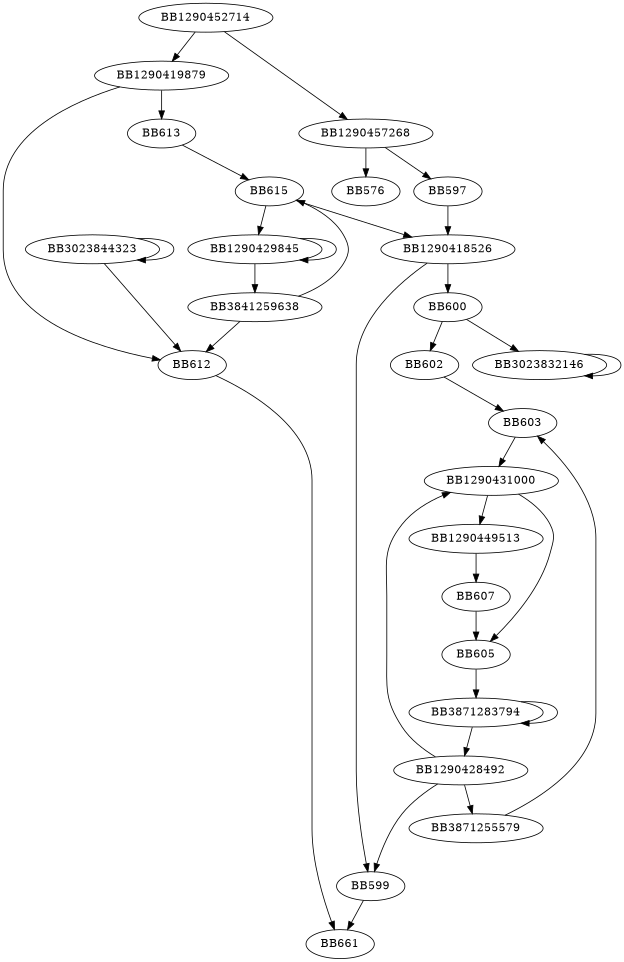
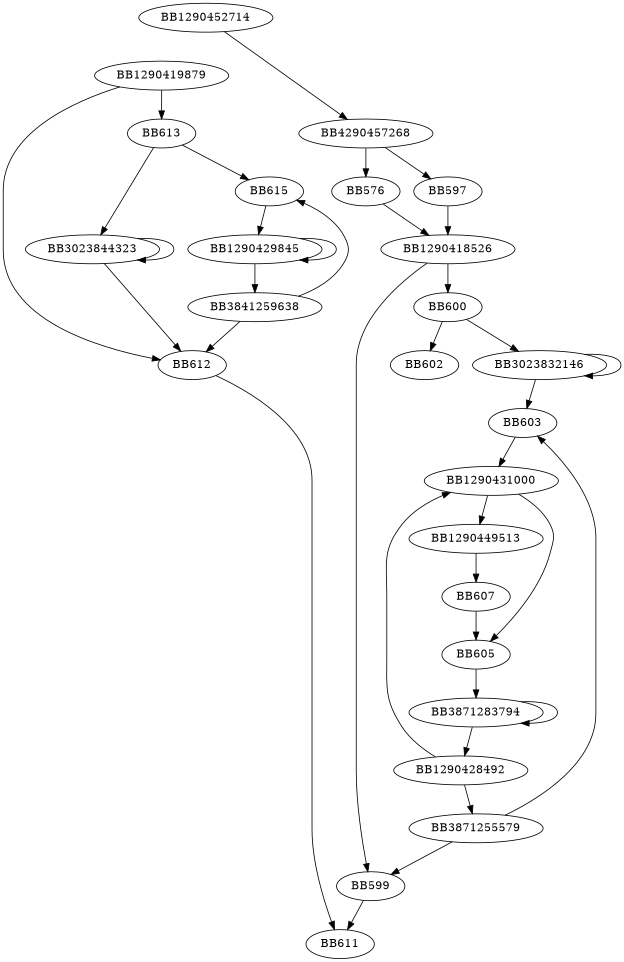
edge "BB1290452714" -> "BB1290419879": removed
node "BB1290457268": label "BB1290457268" -> "BB4290457268"
edge "BB613" -> "BB3023844323": added
edge "BB615" -> "BB1290418526": now "BB576" -> "BB1290418526"
edge "BB602" -> "BB603": now "BB3023832146" -> "BB603"
edge "BB1290428492" -> "BB599": now "BB3871255579" -> "BB599"
node "BB661": label "BB661" -> "BB611"
